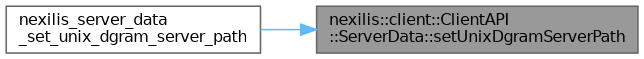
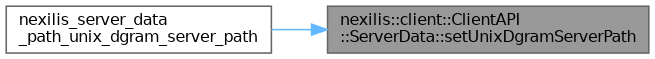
node "nexilis_server_data _set_unix_dgram_server_path": label "nexilis_server_data _set_unix_dgram_server_path" -> "nexilis_server_data _path_unix_dgram_server_path"
